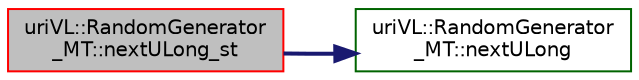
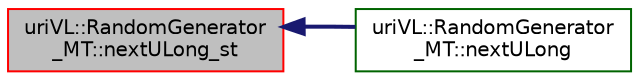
edge "uriVL::RandomGenerator _MT::nextULong_st" -> "uriVL::RandomGenerator _MT::nextULong": reversed
